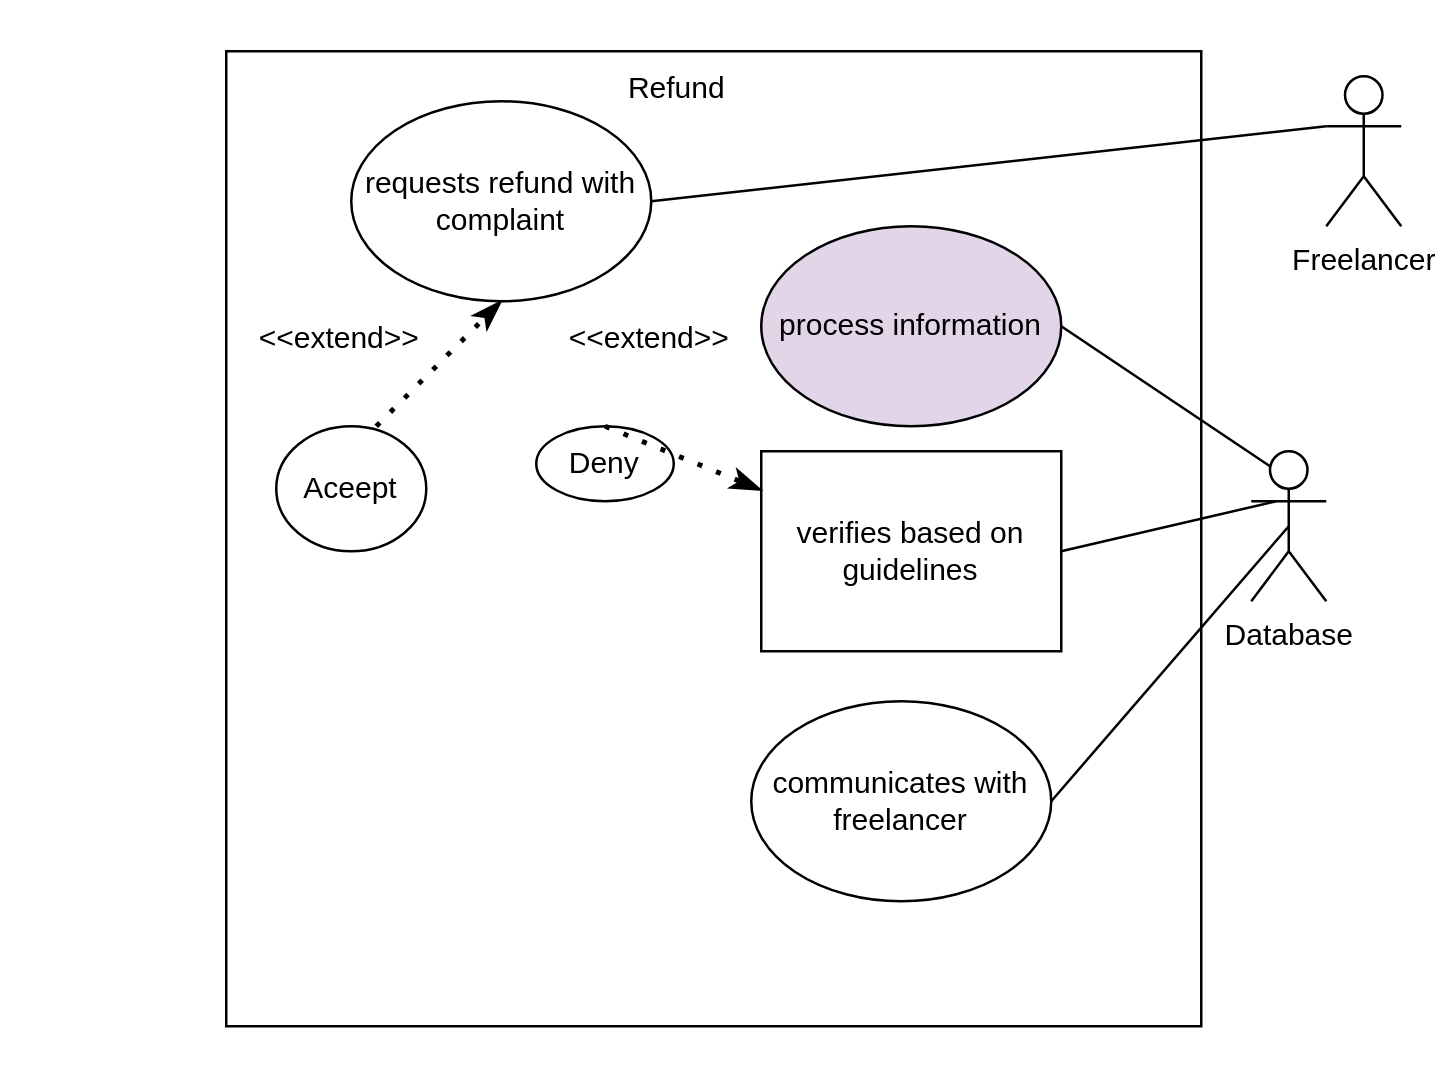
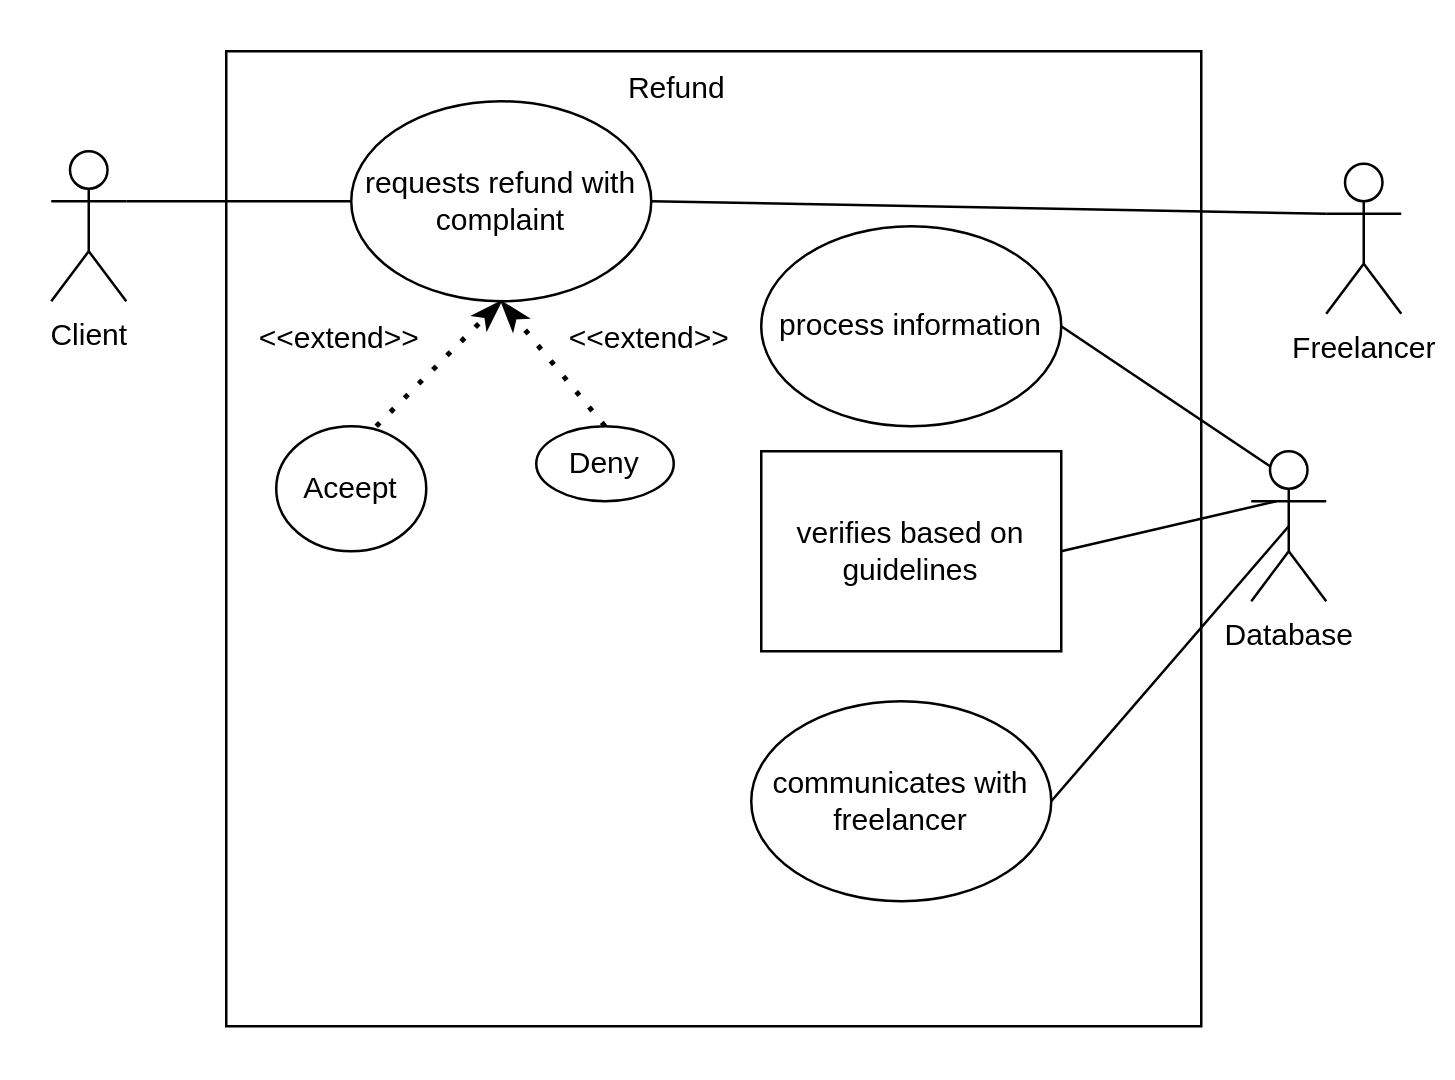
node "Freelancer": moved (1364, 151) -> (1364, 239)
edge "requests refund with complaint" -- "Client": added
node "Client": added
node "process information": fillcolor #e1d5e7 -> #ffffff
edge "Deny" -> "verifies based on guidelines": now "Deny" -> "requests refund with complaint"
